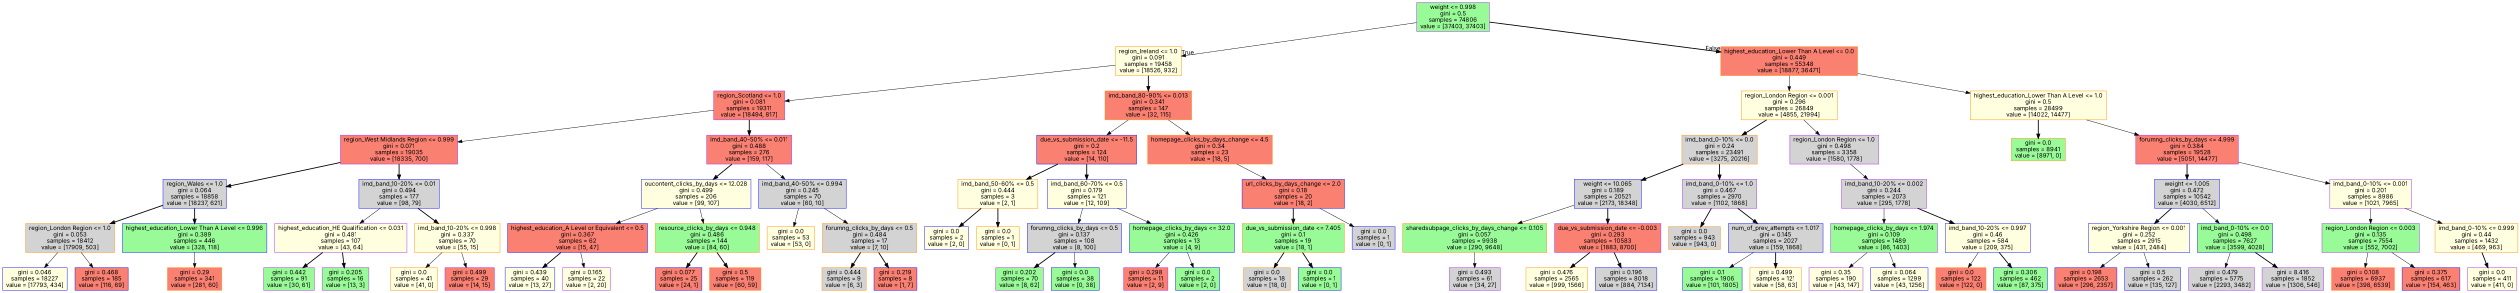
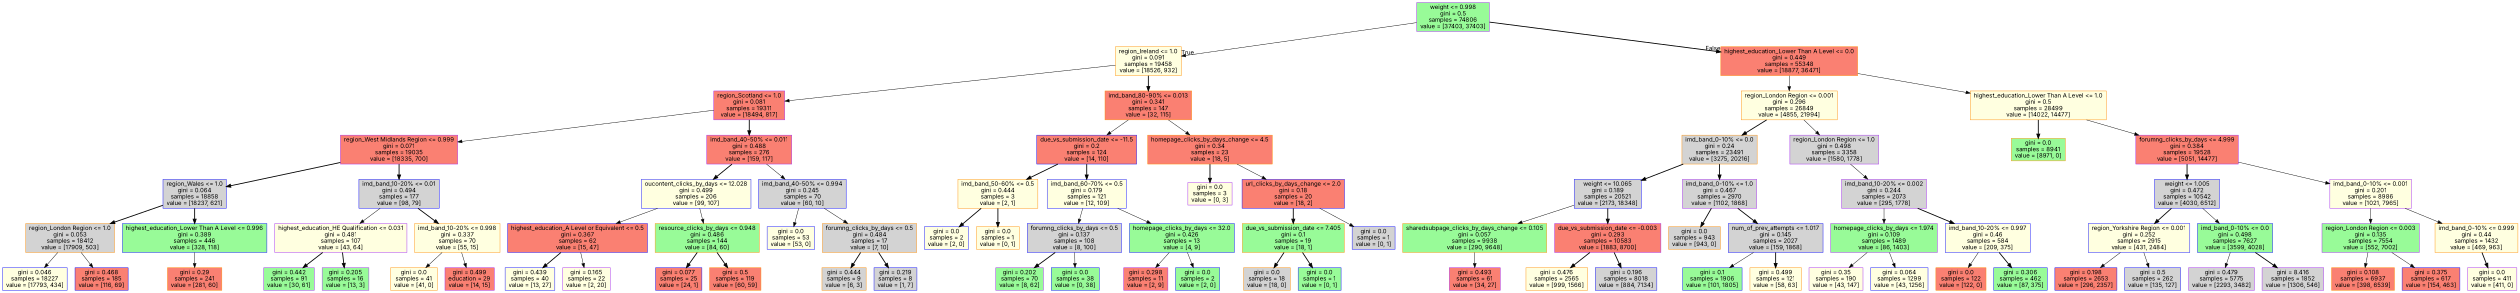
node "gini = 0.0 samples = 3 value = [0, 3]": added
node "gini = 0.0 samples = 53 value = [53, 0]": color darkorange -> blue
node "gini = 0.29 samples = 341 value = [281, 60]": label "gini = 0.29 samples = 341 value = [281, 60]" -> "gini = 0.29 samples = 241 value = [281, 60]"
node "gini = 0.499 samples = 29 value = [14, 15]": label "gini = 0.499 samples = 29 value = [14, 15]" -> "gini = 0.499 education = 29 value = [14, 15]"
node "gini = 0.219 samples = 8 value = [1, 7]": fillcolor salmon -> lightgrey
node "gini = 0.493 samples = 61 value = [34, 27]": fillcolor lightgrey -> salmon
